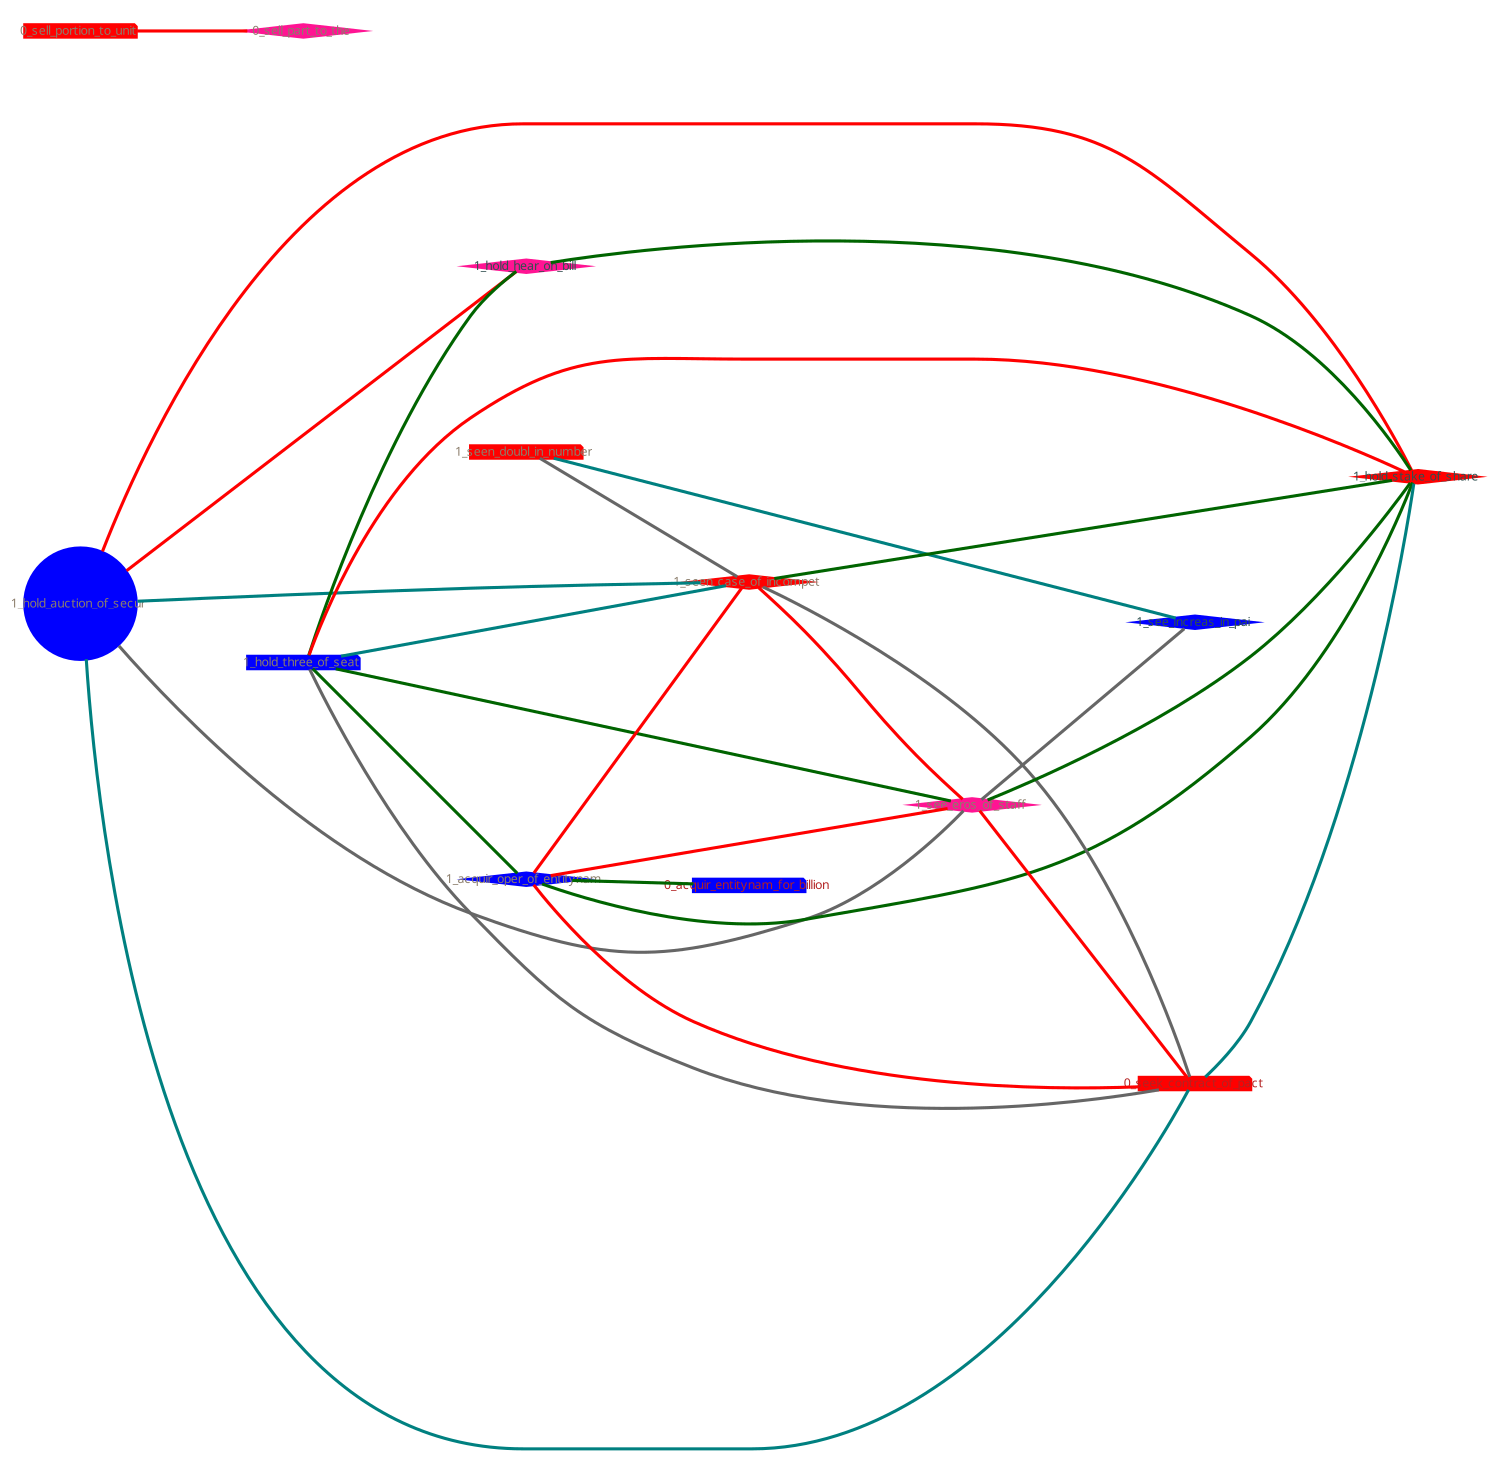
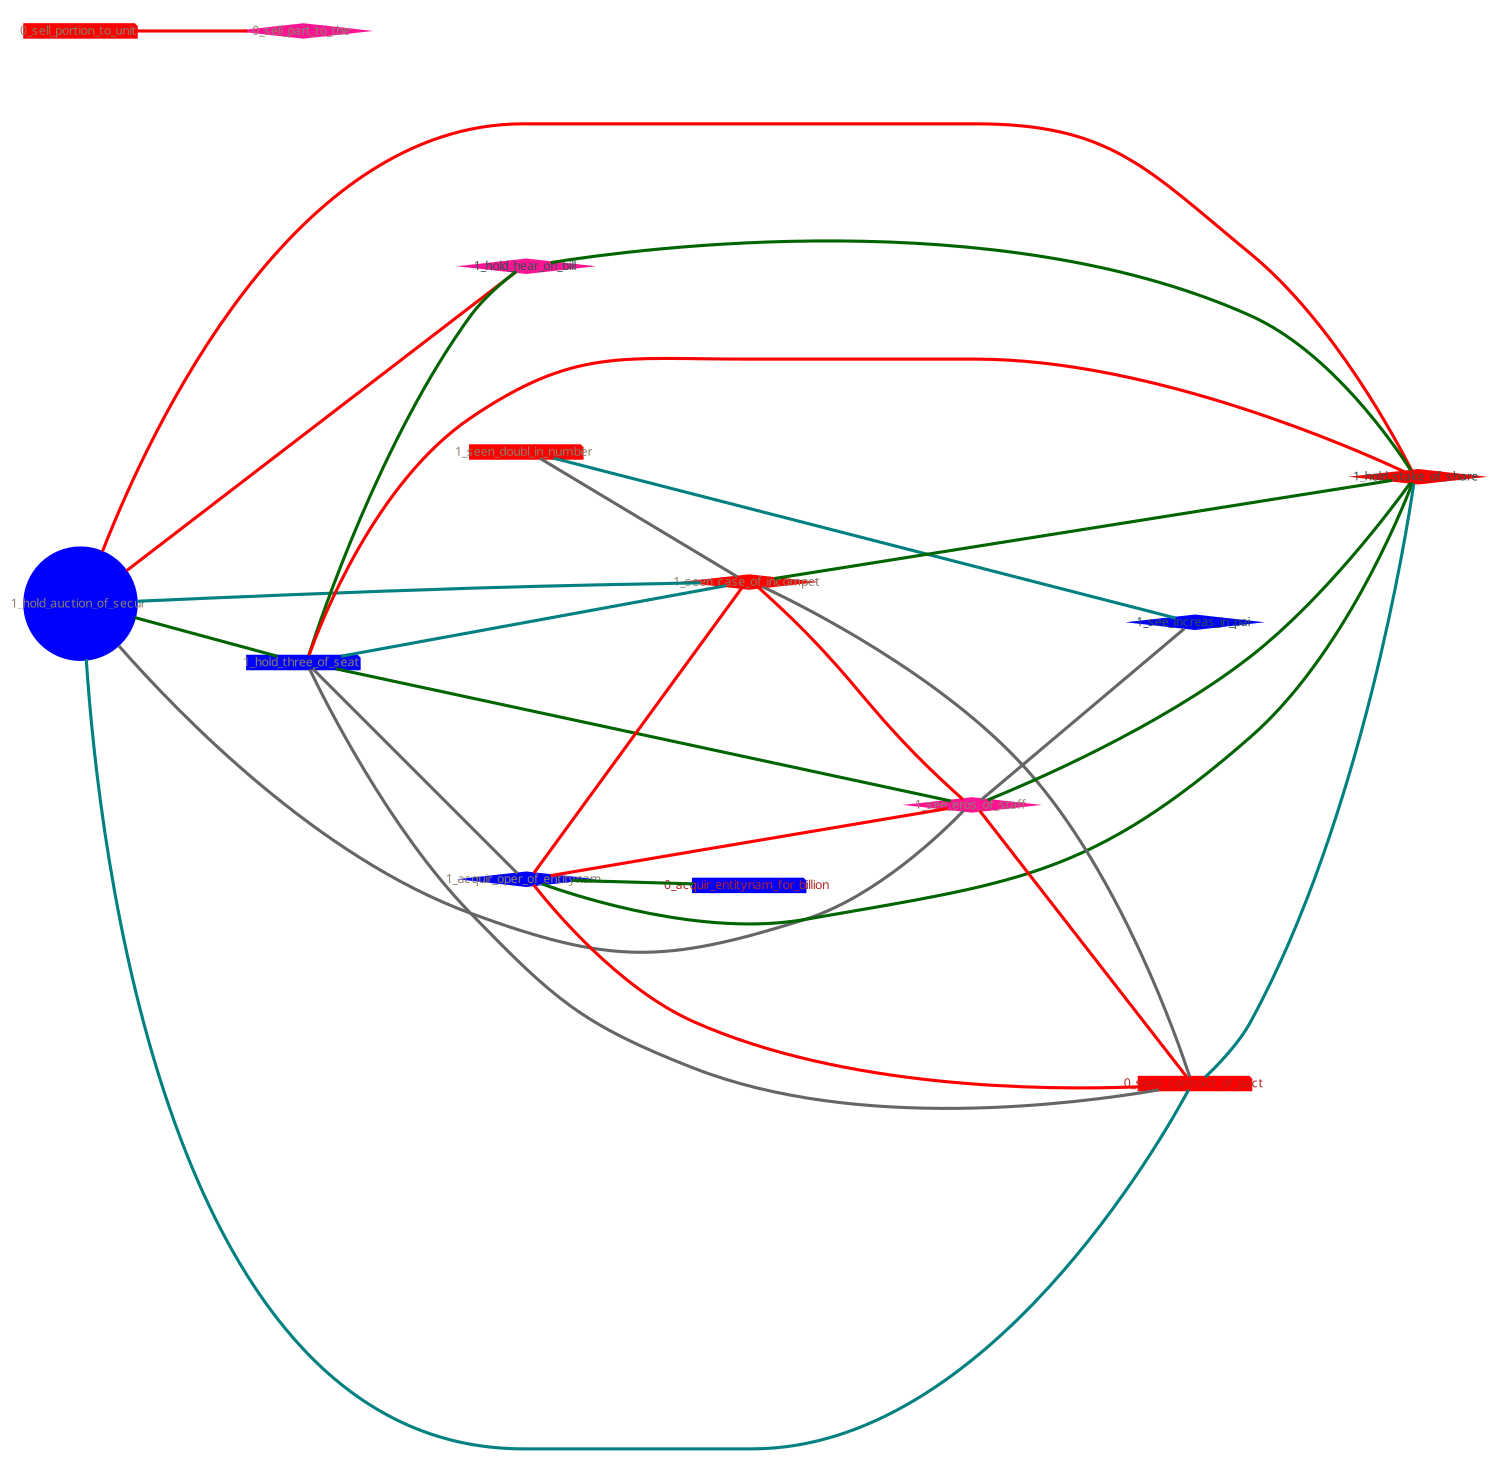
edge "1_hold_auction_of_secur" -- "1_hold_three_of_seat": added
edge "1_hold_three_of_seat" -- "1_acquir_oper_of_entitynam": color darkgreen -> gray40
